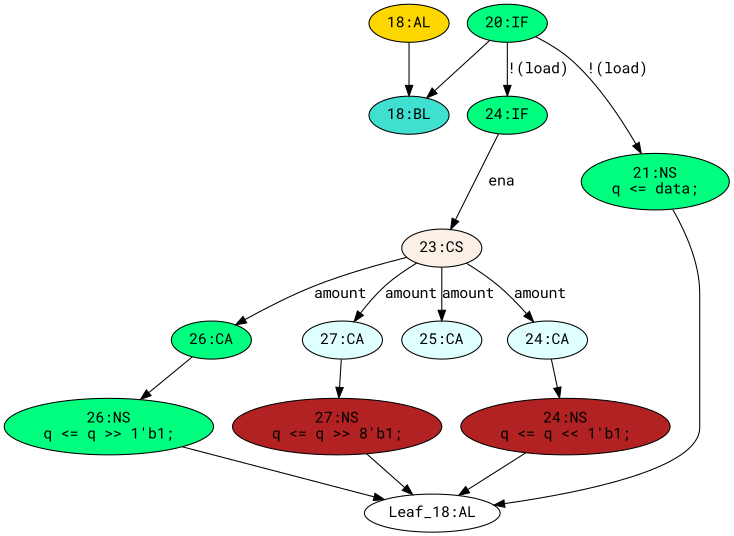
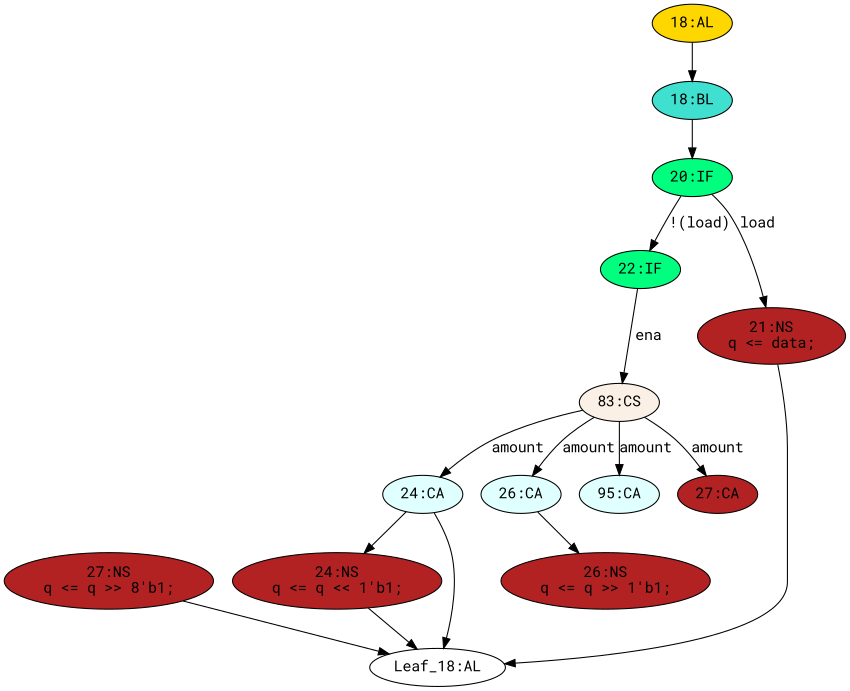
edge "20:IF" -> "18:BL": reversed
edge "20:IF" -> "21:NS q <= data;": label "!(load)" -> "load"
node "24:IF": label "24:IF" -> "22:IF"
node "21:NS q <= data;": fillcolor springgreen -> firebrick
node "23:CS": label "23:CS" -> "83:CS"
node "26:CA": fillcolor springgreen -> lightcyan
node "27:CA": fillcolor lightcyan -> firebrick
node "25:CA": label "25:CA" -> "95:CA"
edge "27:CA" -> "27:NS q <= q >> 8'b1;": removed
node "26:NS q <= q >> 1'b1;": fillcolor springgreen -> firebrick
edge "26:NS q <= q >> 1'b1;" -> "Leaf_18:AL": now "24:CA" -> "Leaf_18:AL"
